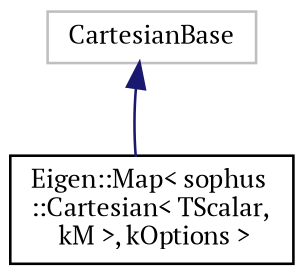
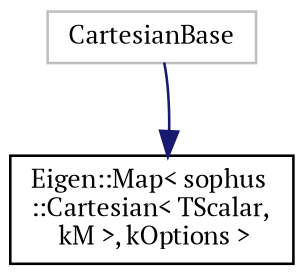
edge "Eigen::Map< sophus ::Cartesian< TScalar, kM >, kOptions >" -> "CartesianBase": reversed
